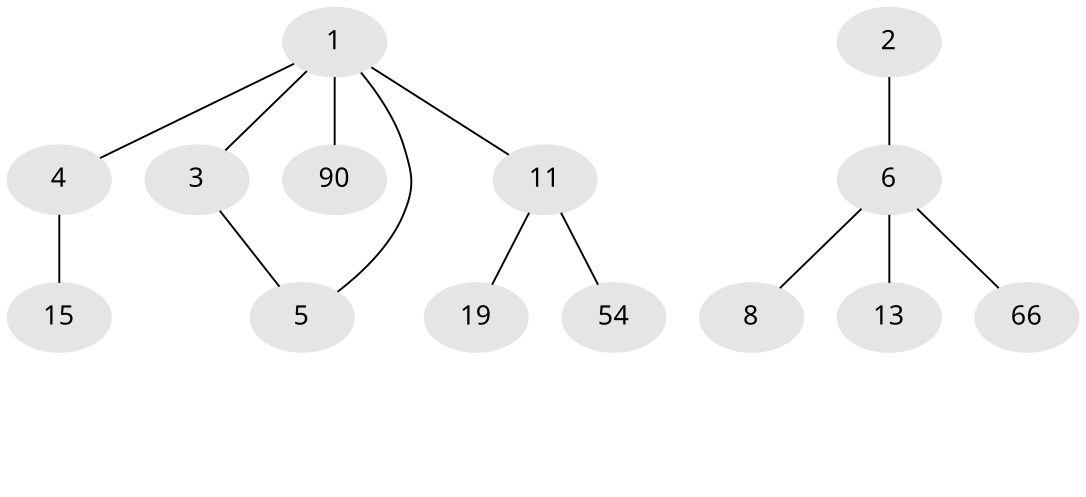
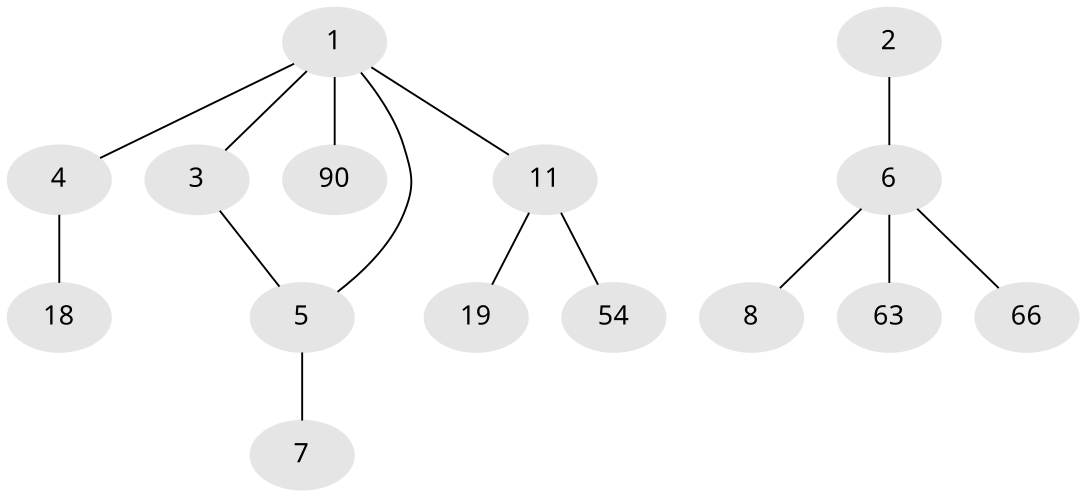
node "15": label "15" -> "18"
node "13": label "13" -> "63"
node "7": added
